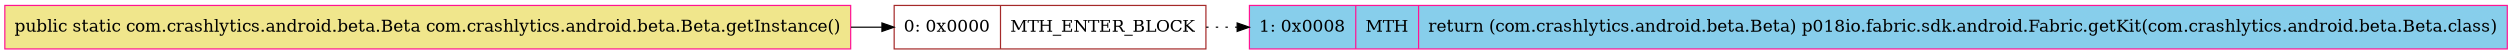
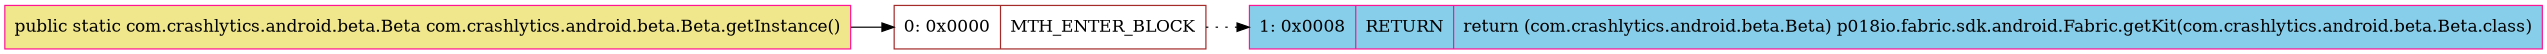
node "1: 0x0008": text "MTH" -> "RETURN"
